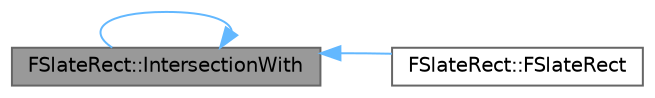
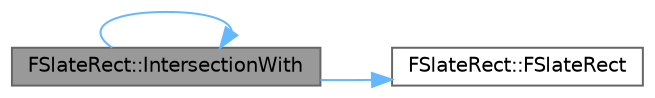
edge "FSlateRect::FSlateRect" -> "FSlateRect::IntersectionWith": reversed
